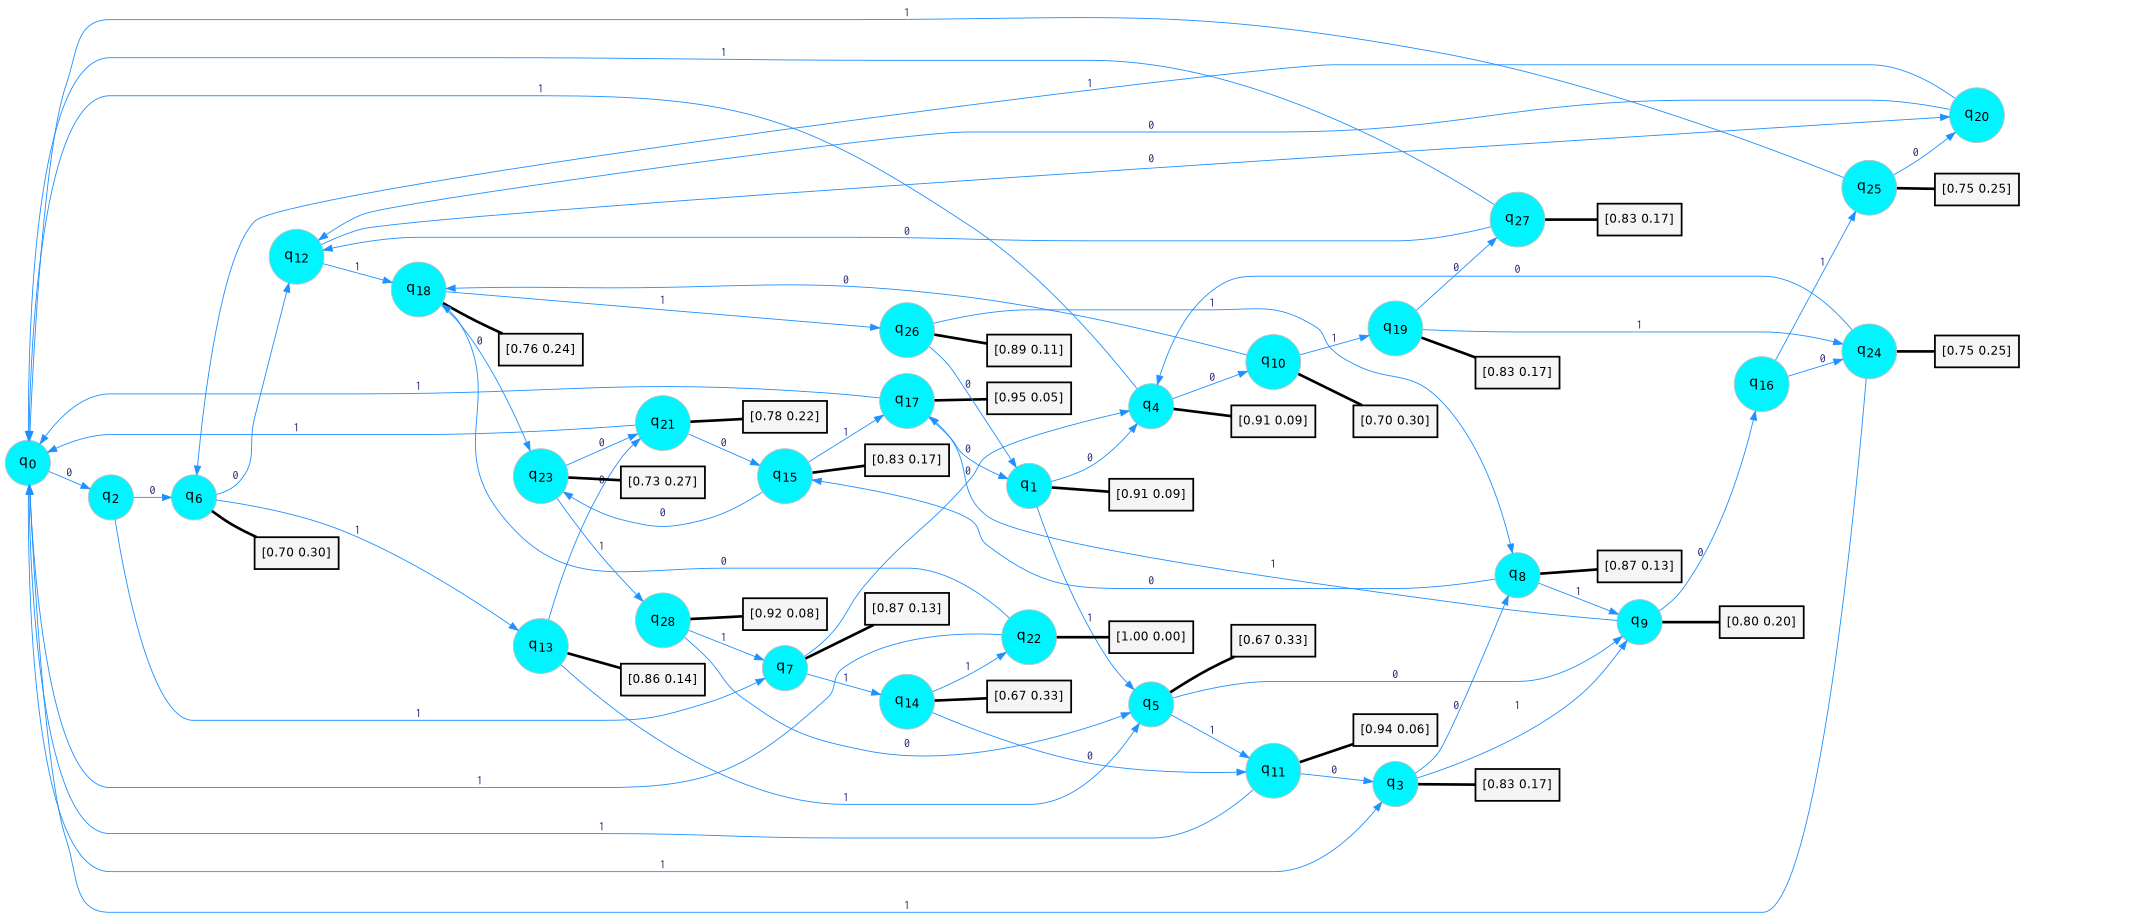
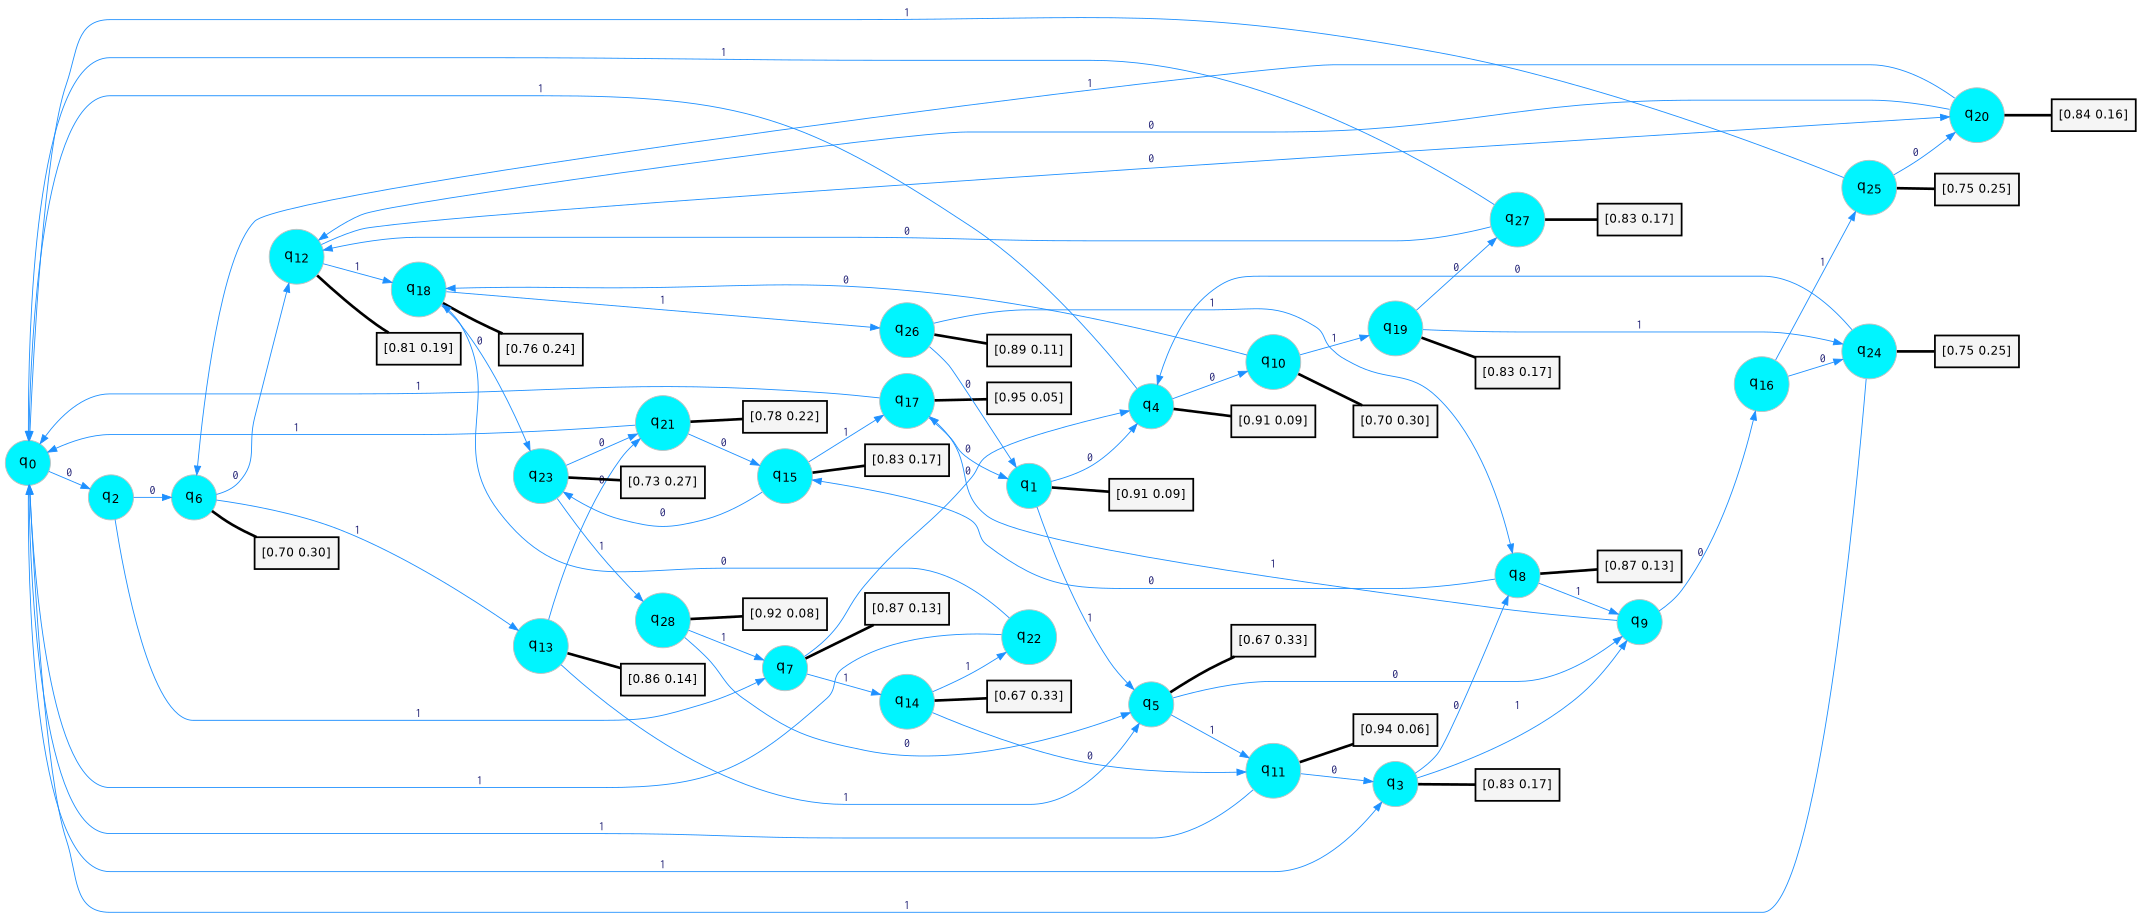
node "[0.84 0.16]": added
node "[0.81 0.19]": added
node "[0.80 0.20]": removed
node "[1.00 0.00]": removed
